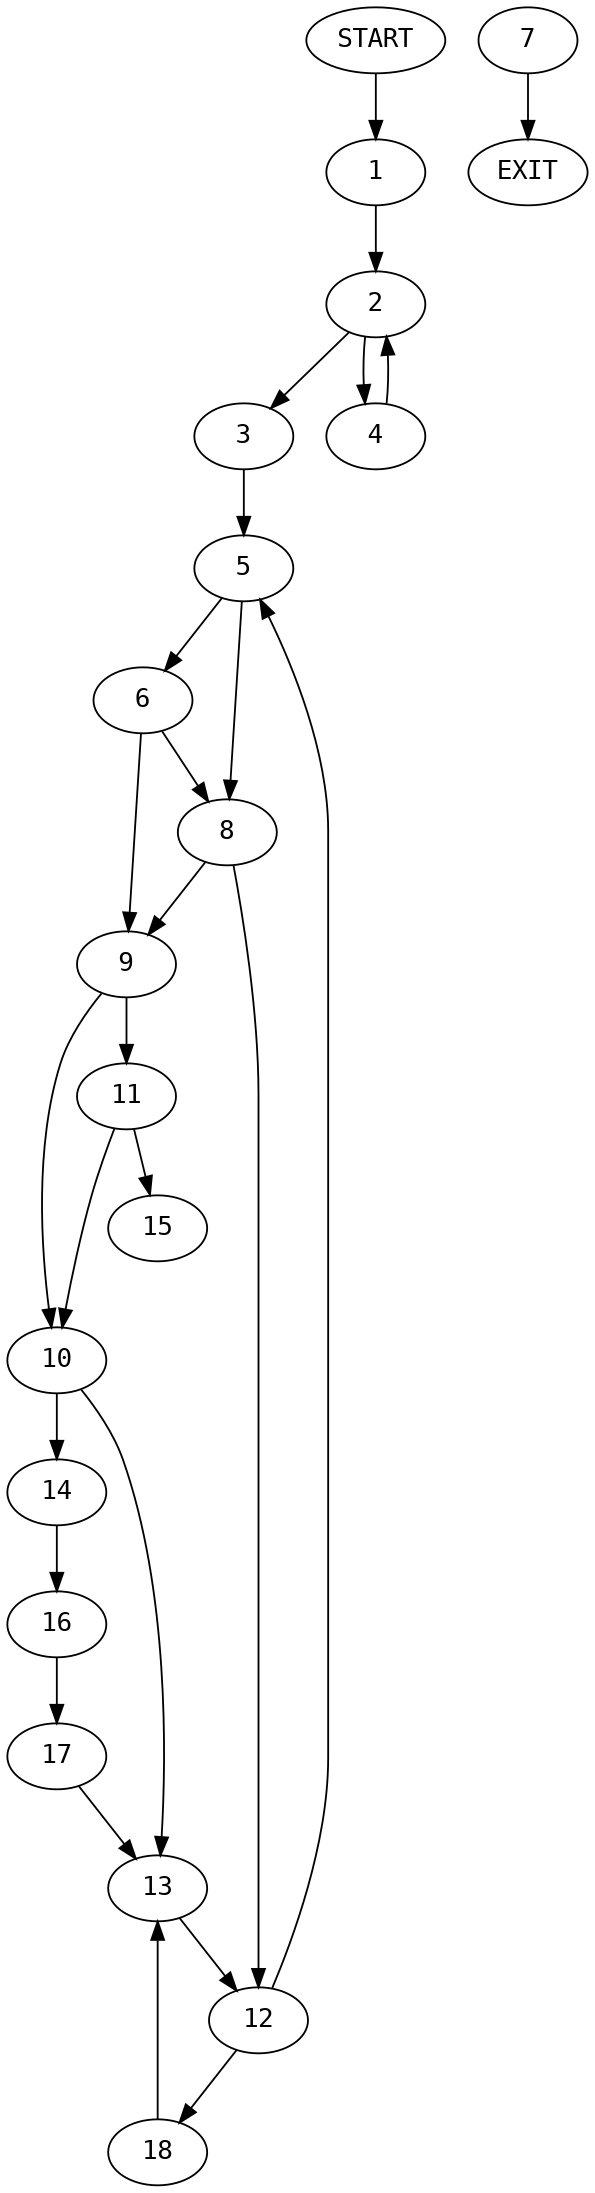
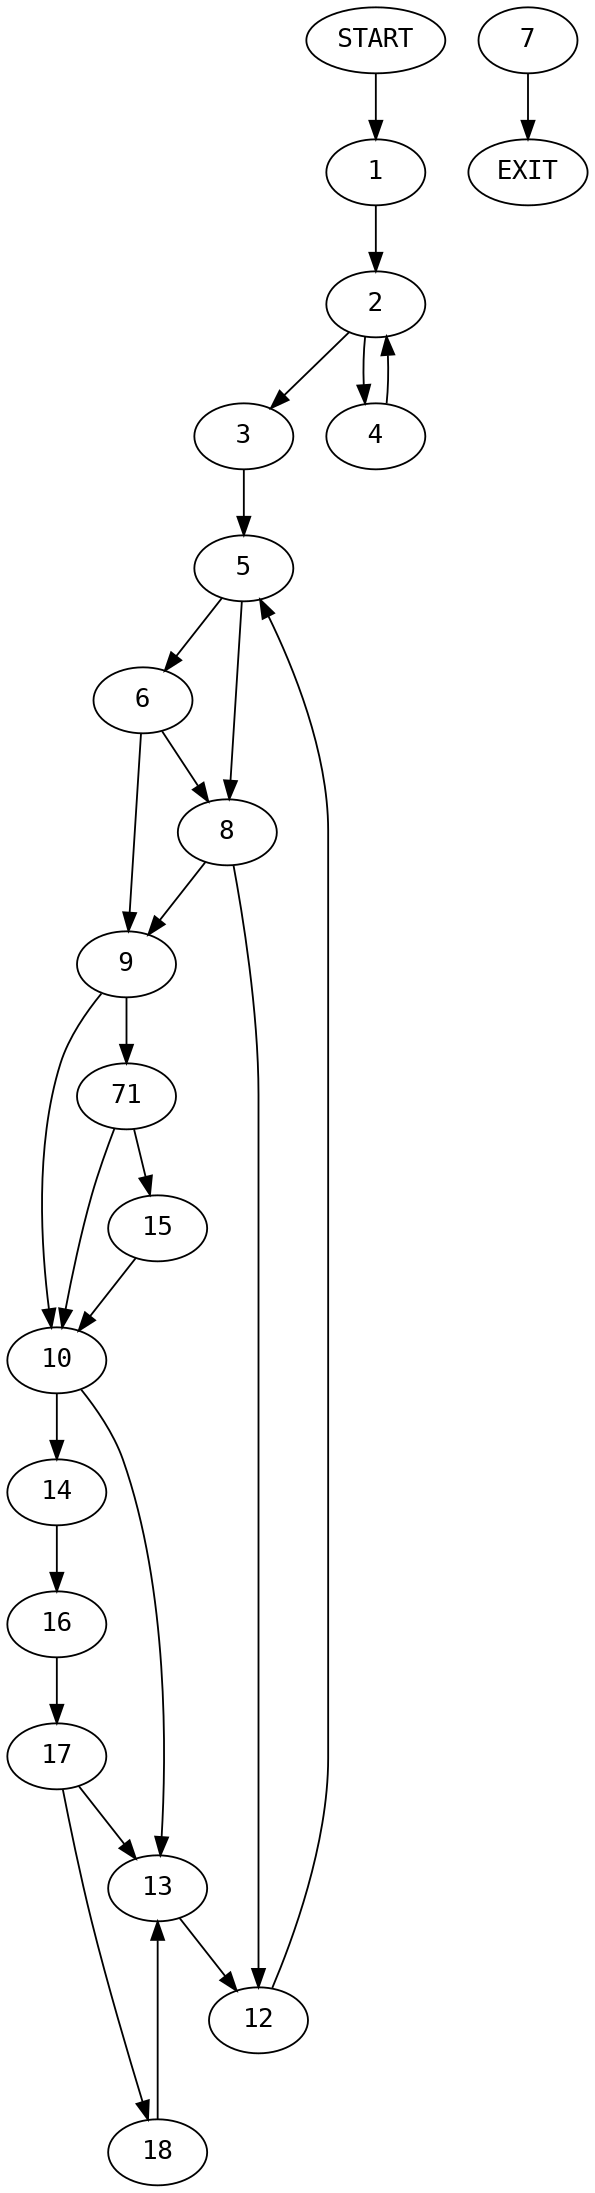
node "11": label "11" -> "71"
edge "15" -> "10": added
edge "12" -> "18": now "17" -> "18"
